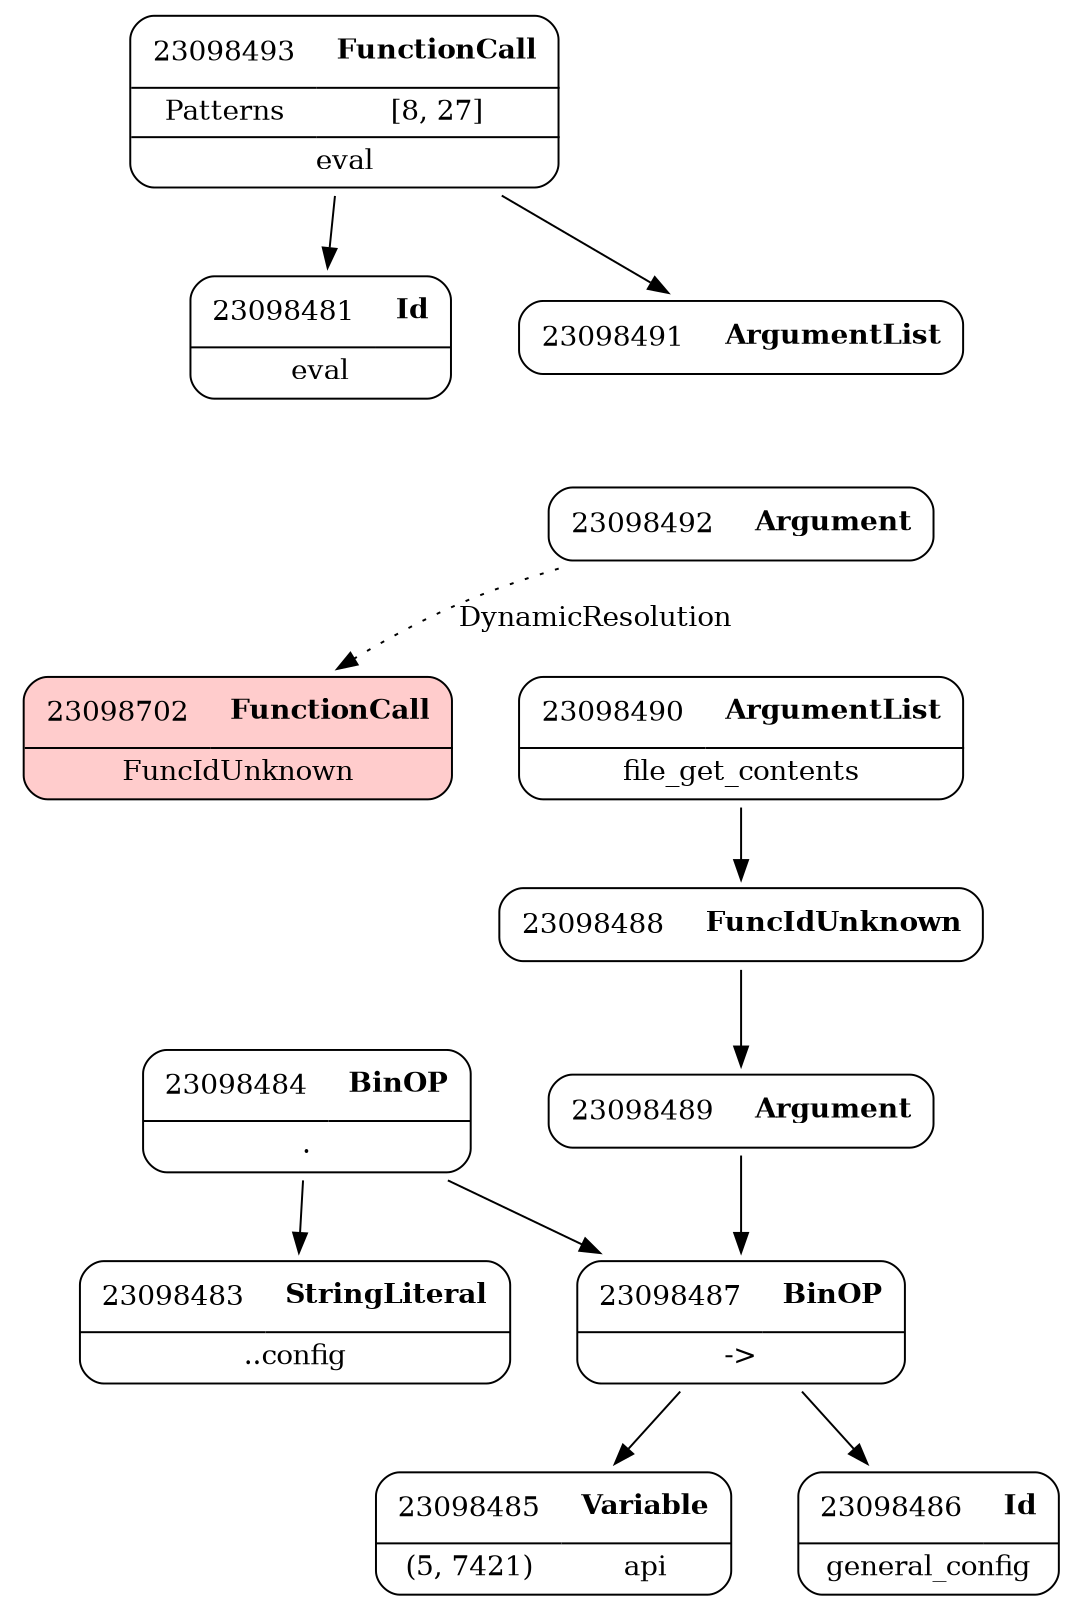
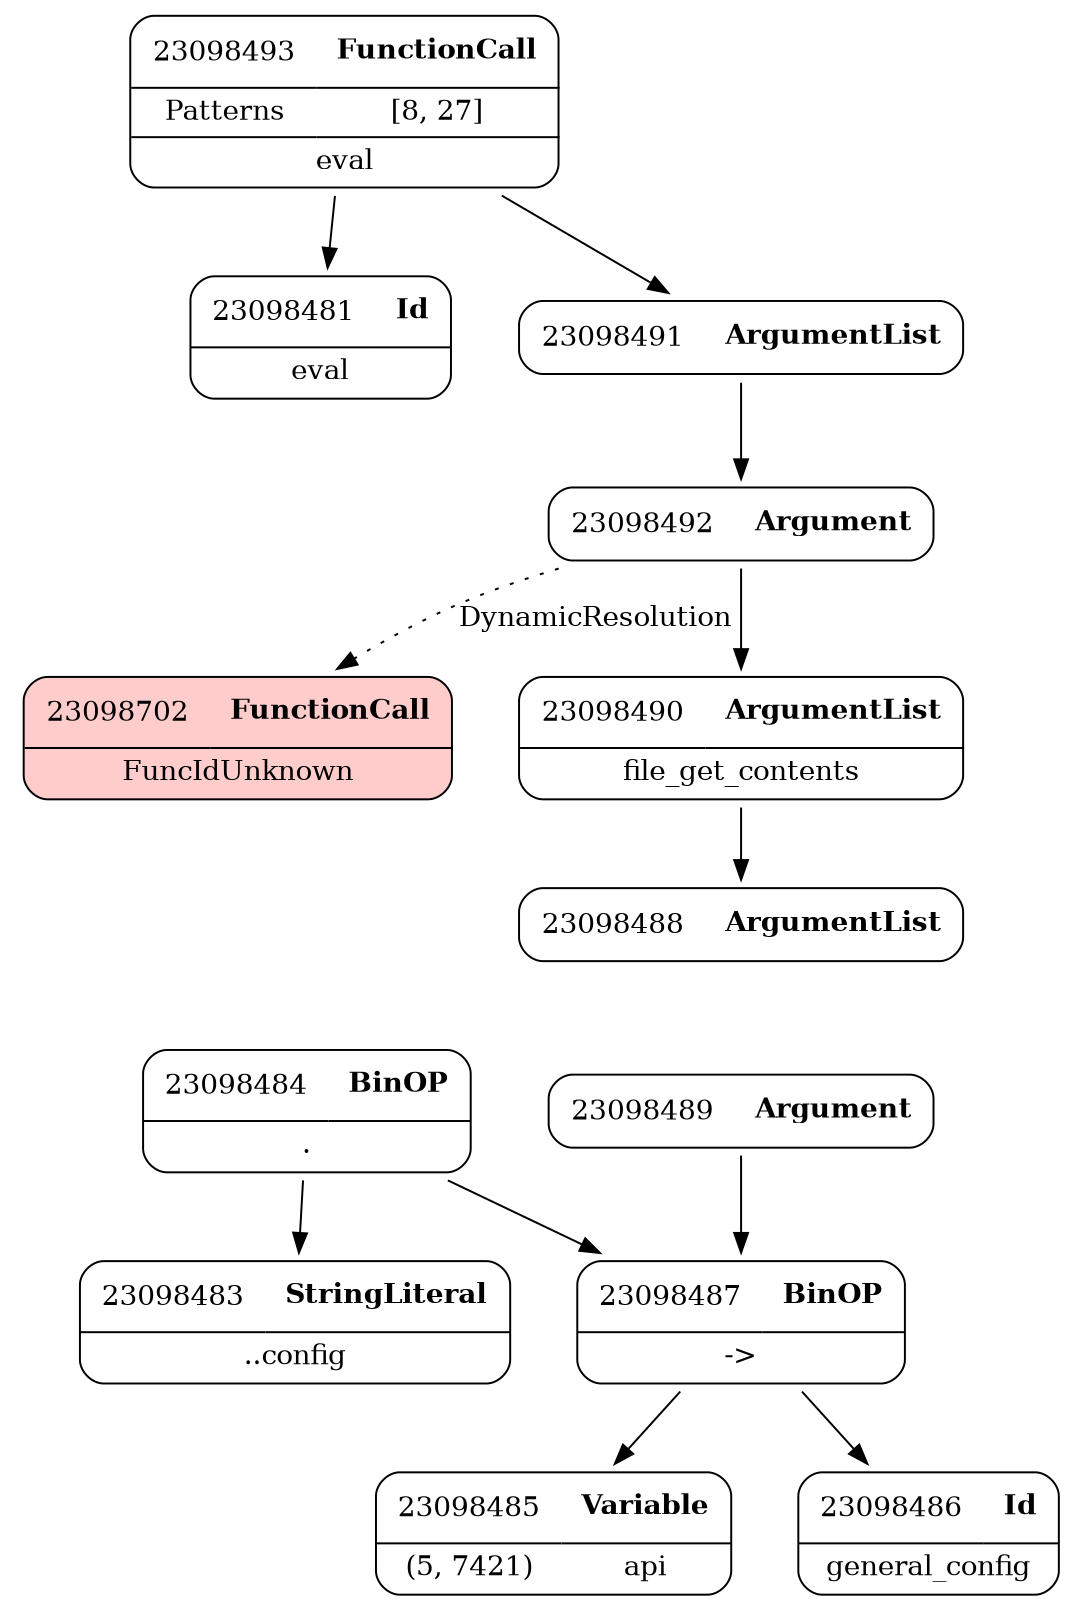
edge "23098491" -> "23098492": added
edge "23098492" -> "23098490": added
node "23098488": text "FuncIdUnknown" -> "ArgumentList"
edge "23098488" -> "23098489": removed
